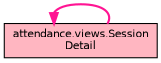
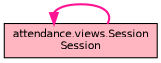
node "attendance.views.Session Detail": label "attendance.views.Session Detail" -> "attendance.views.Session Session"
